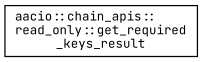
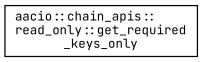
node "aacio::chain_apis:: read_only::get_required _keys_result": label "aacio::chain_apis:: read_only::get_required _keys_result" -> "aacio::chain_apis:: read_only::get_required _keys_only"
